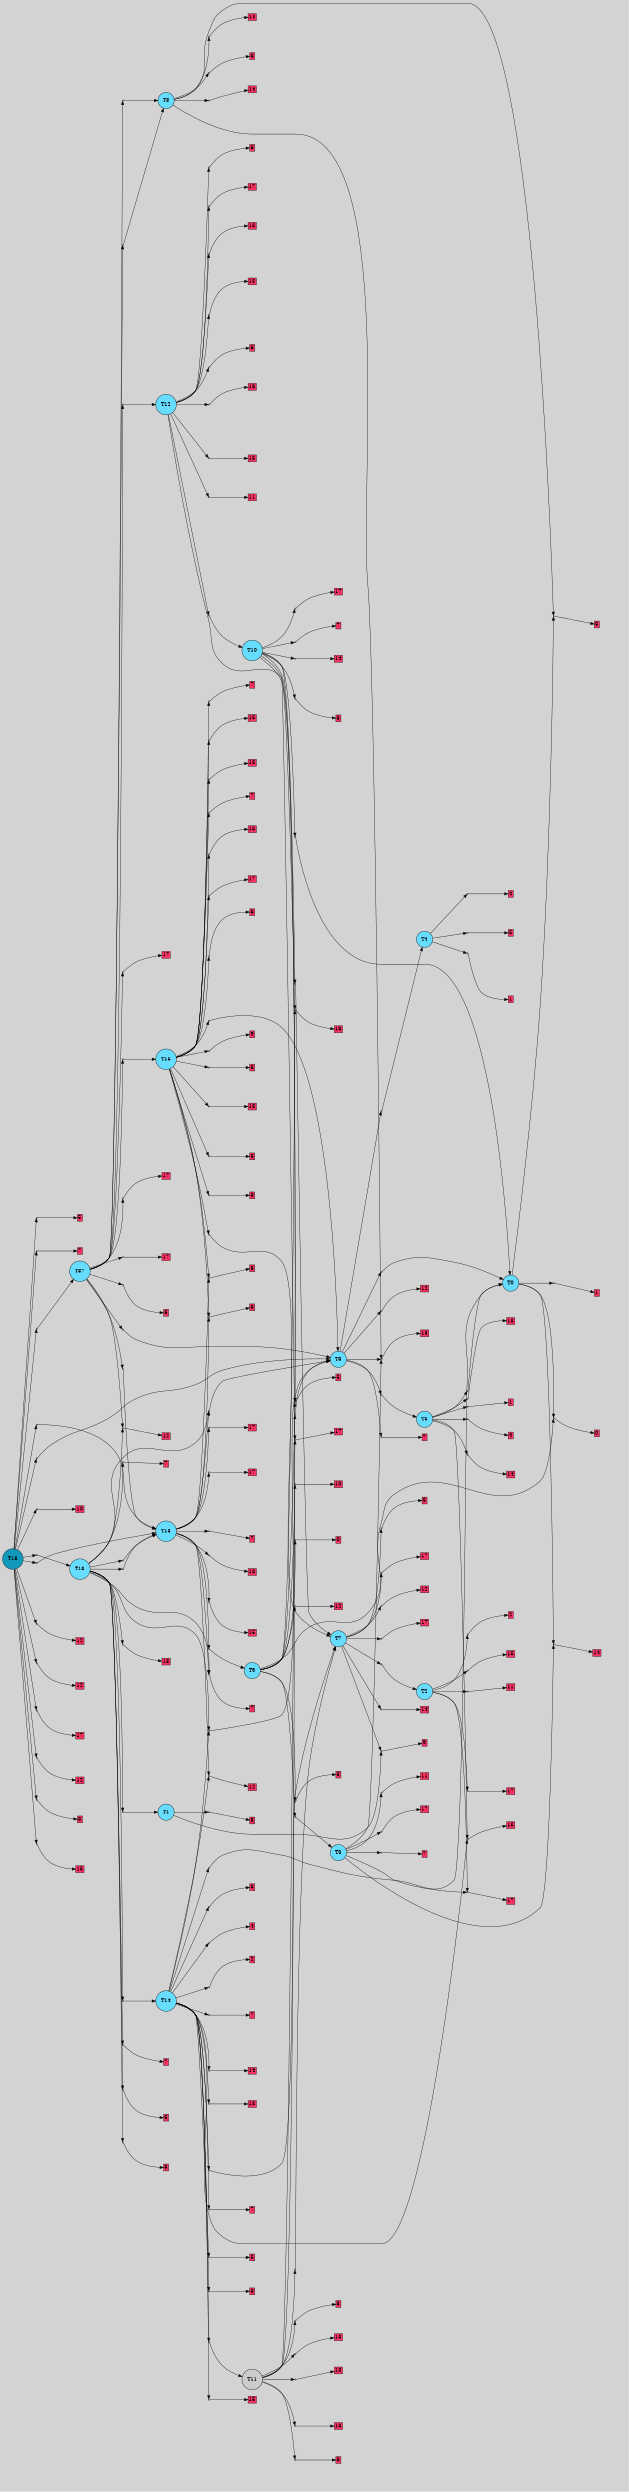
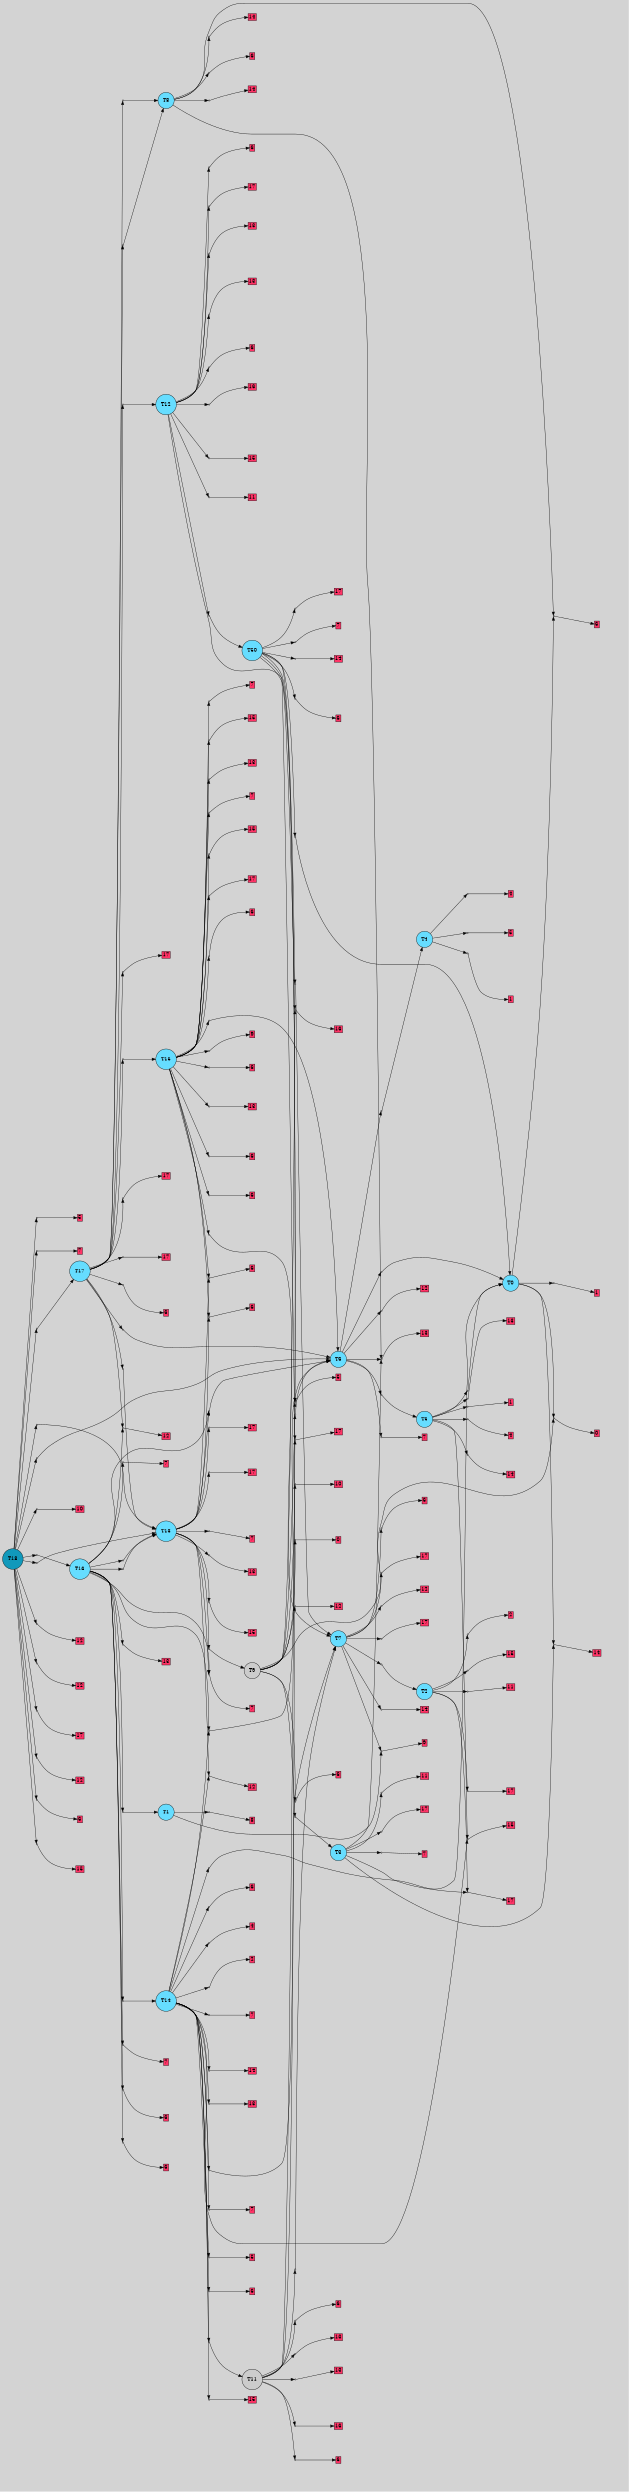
node "T10": label "T10" -> "T50"
node "T87": label "T87" -> "T17"
node "T9": fillcolor #66ddff -> #cccccc
